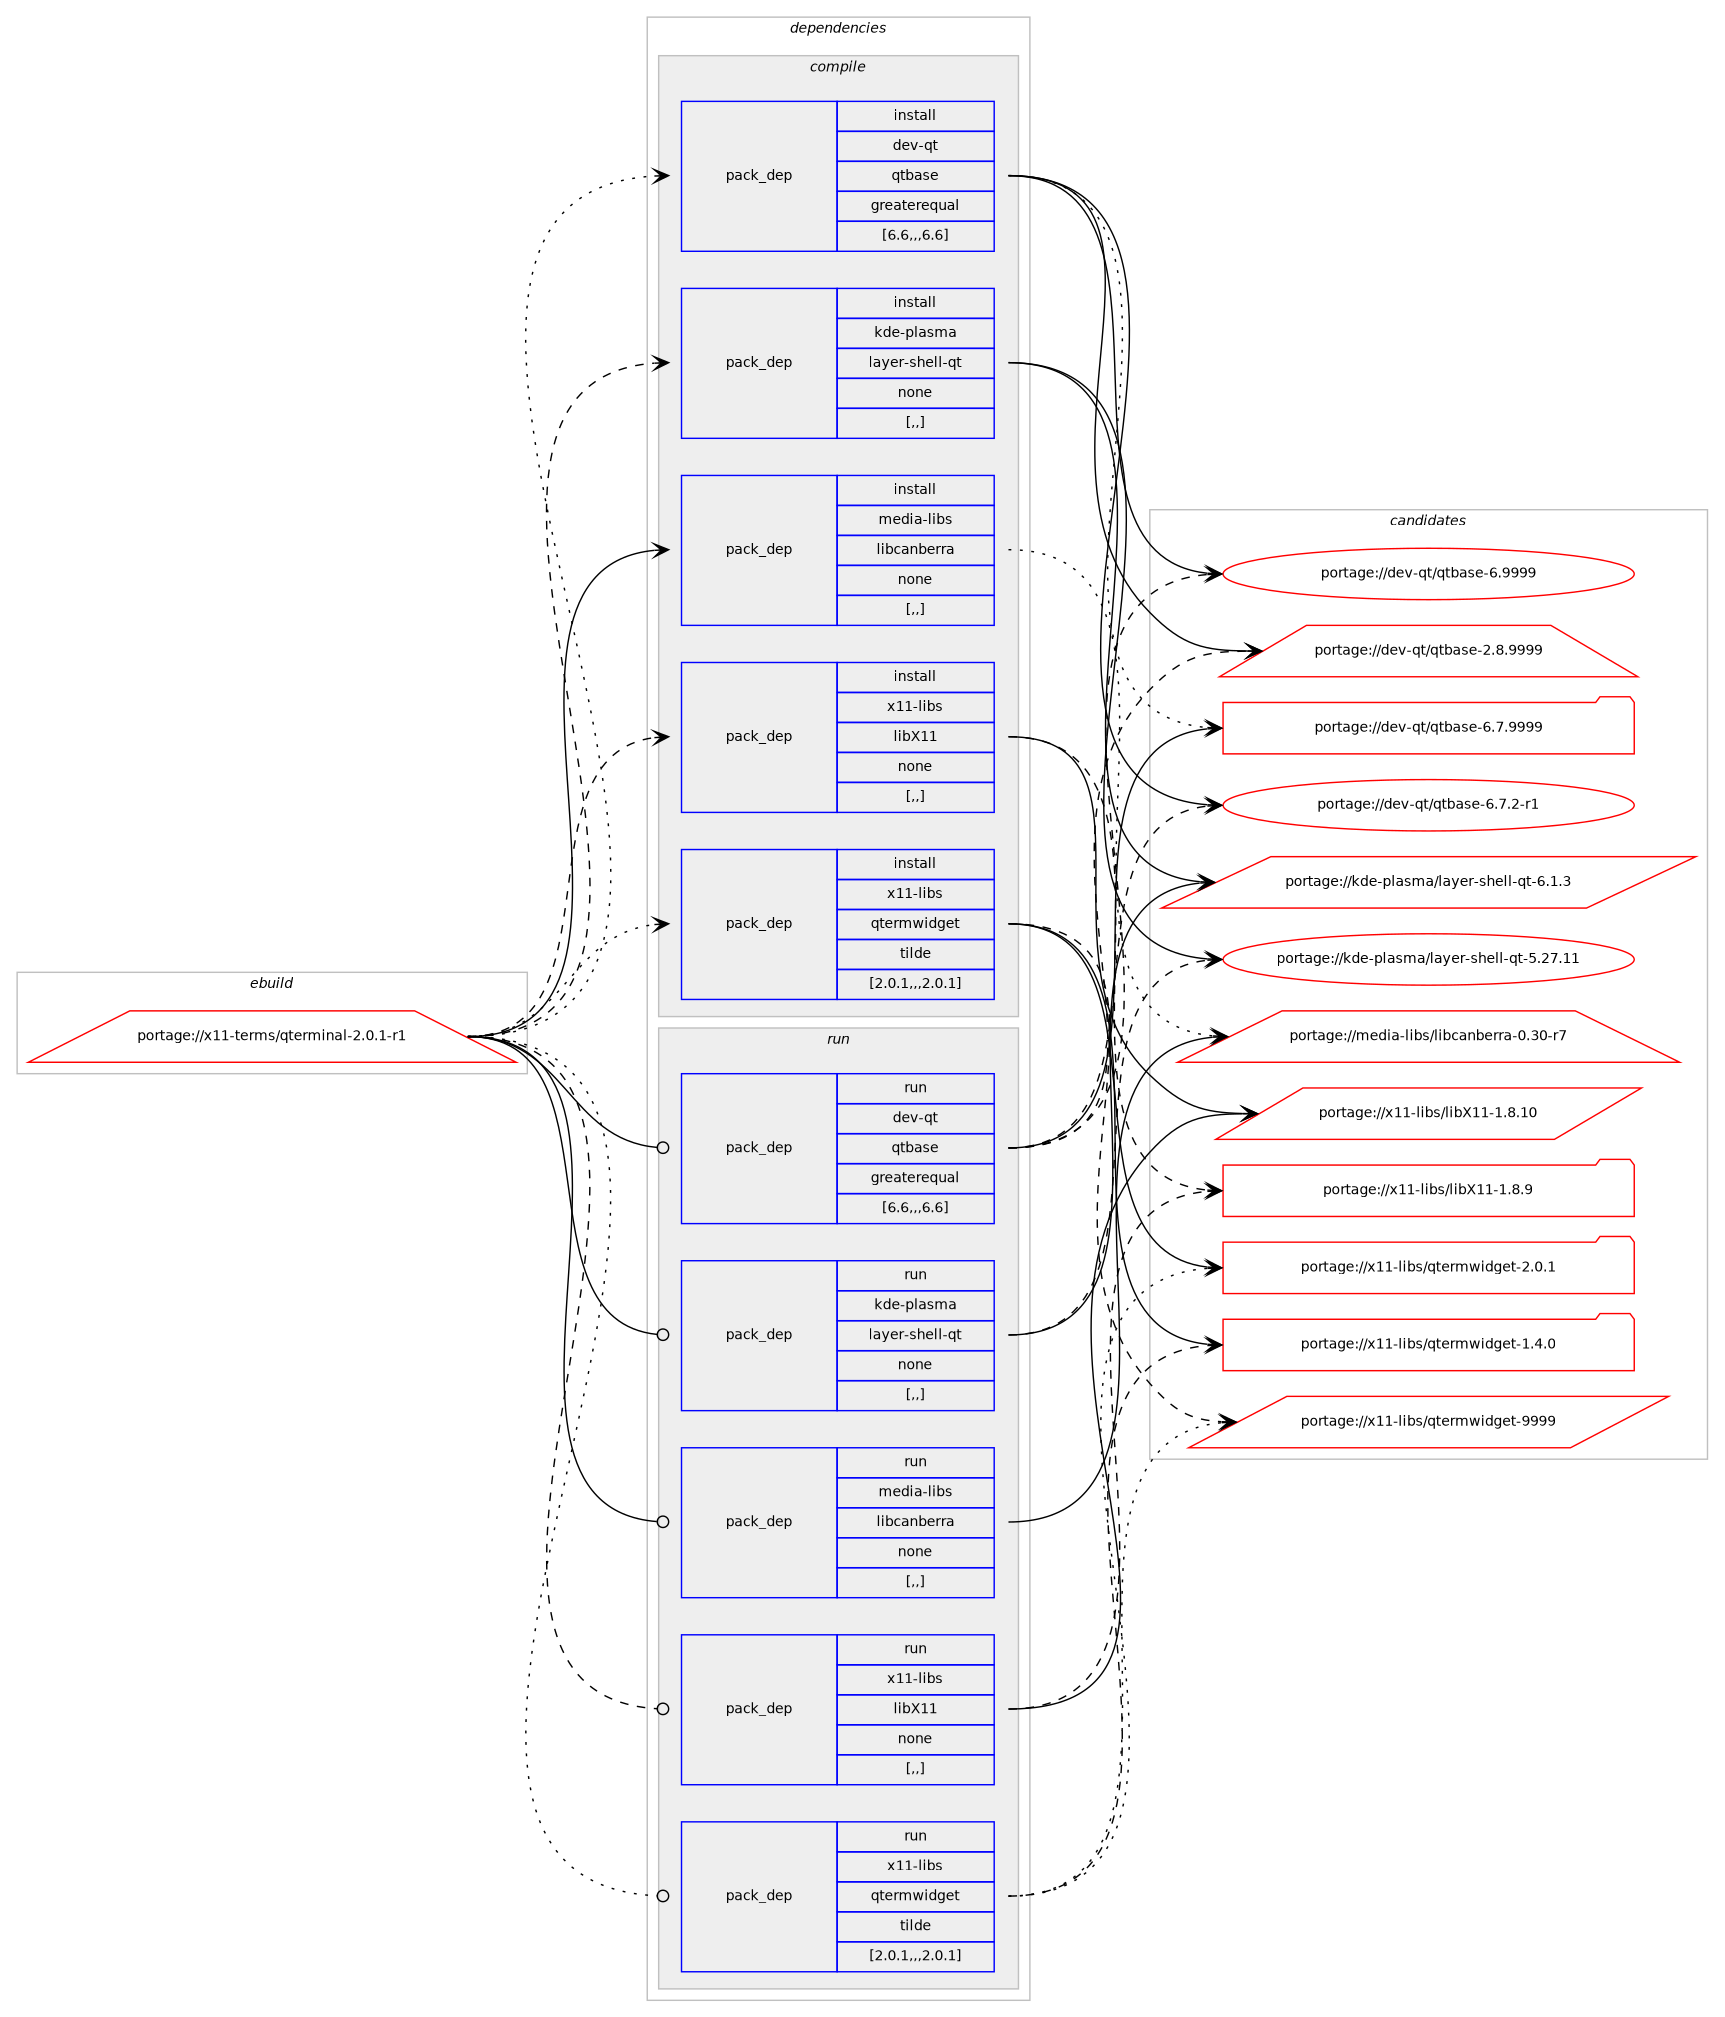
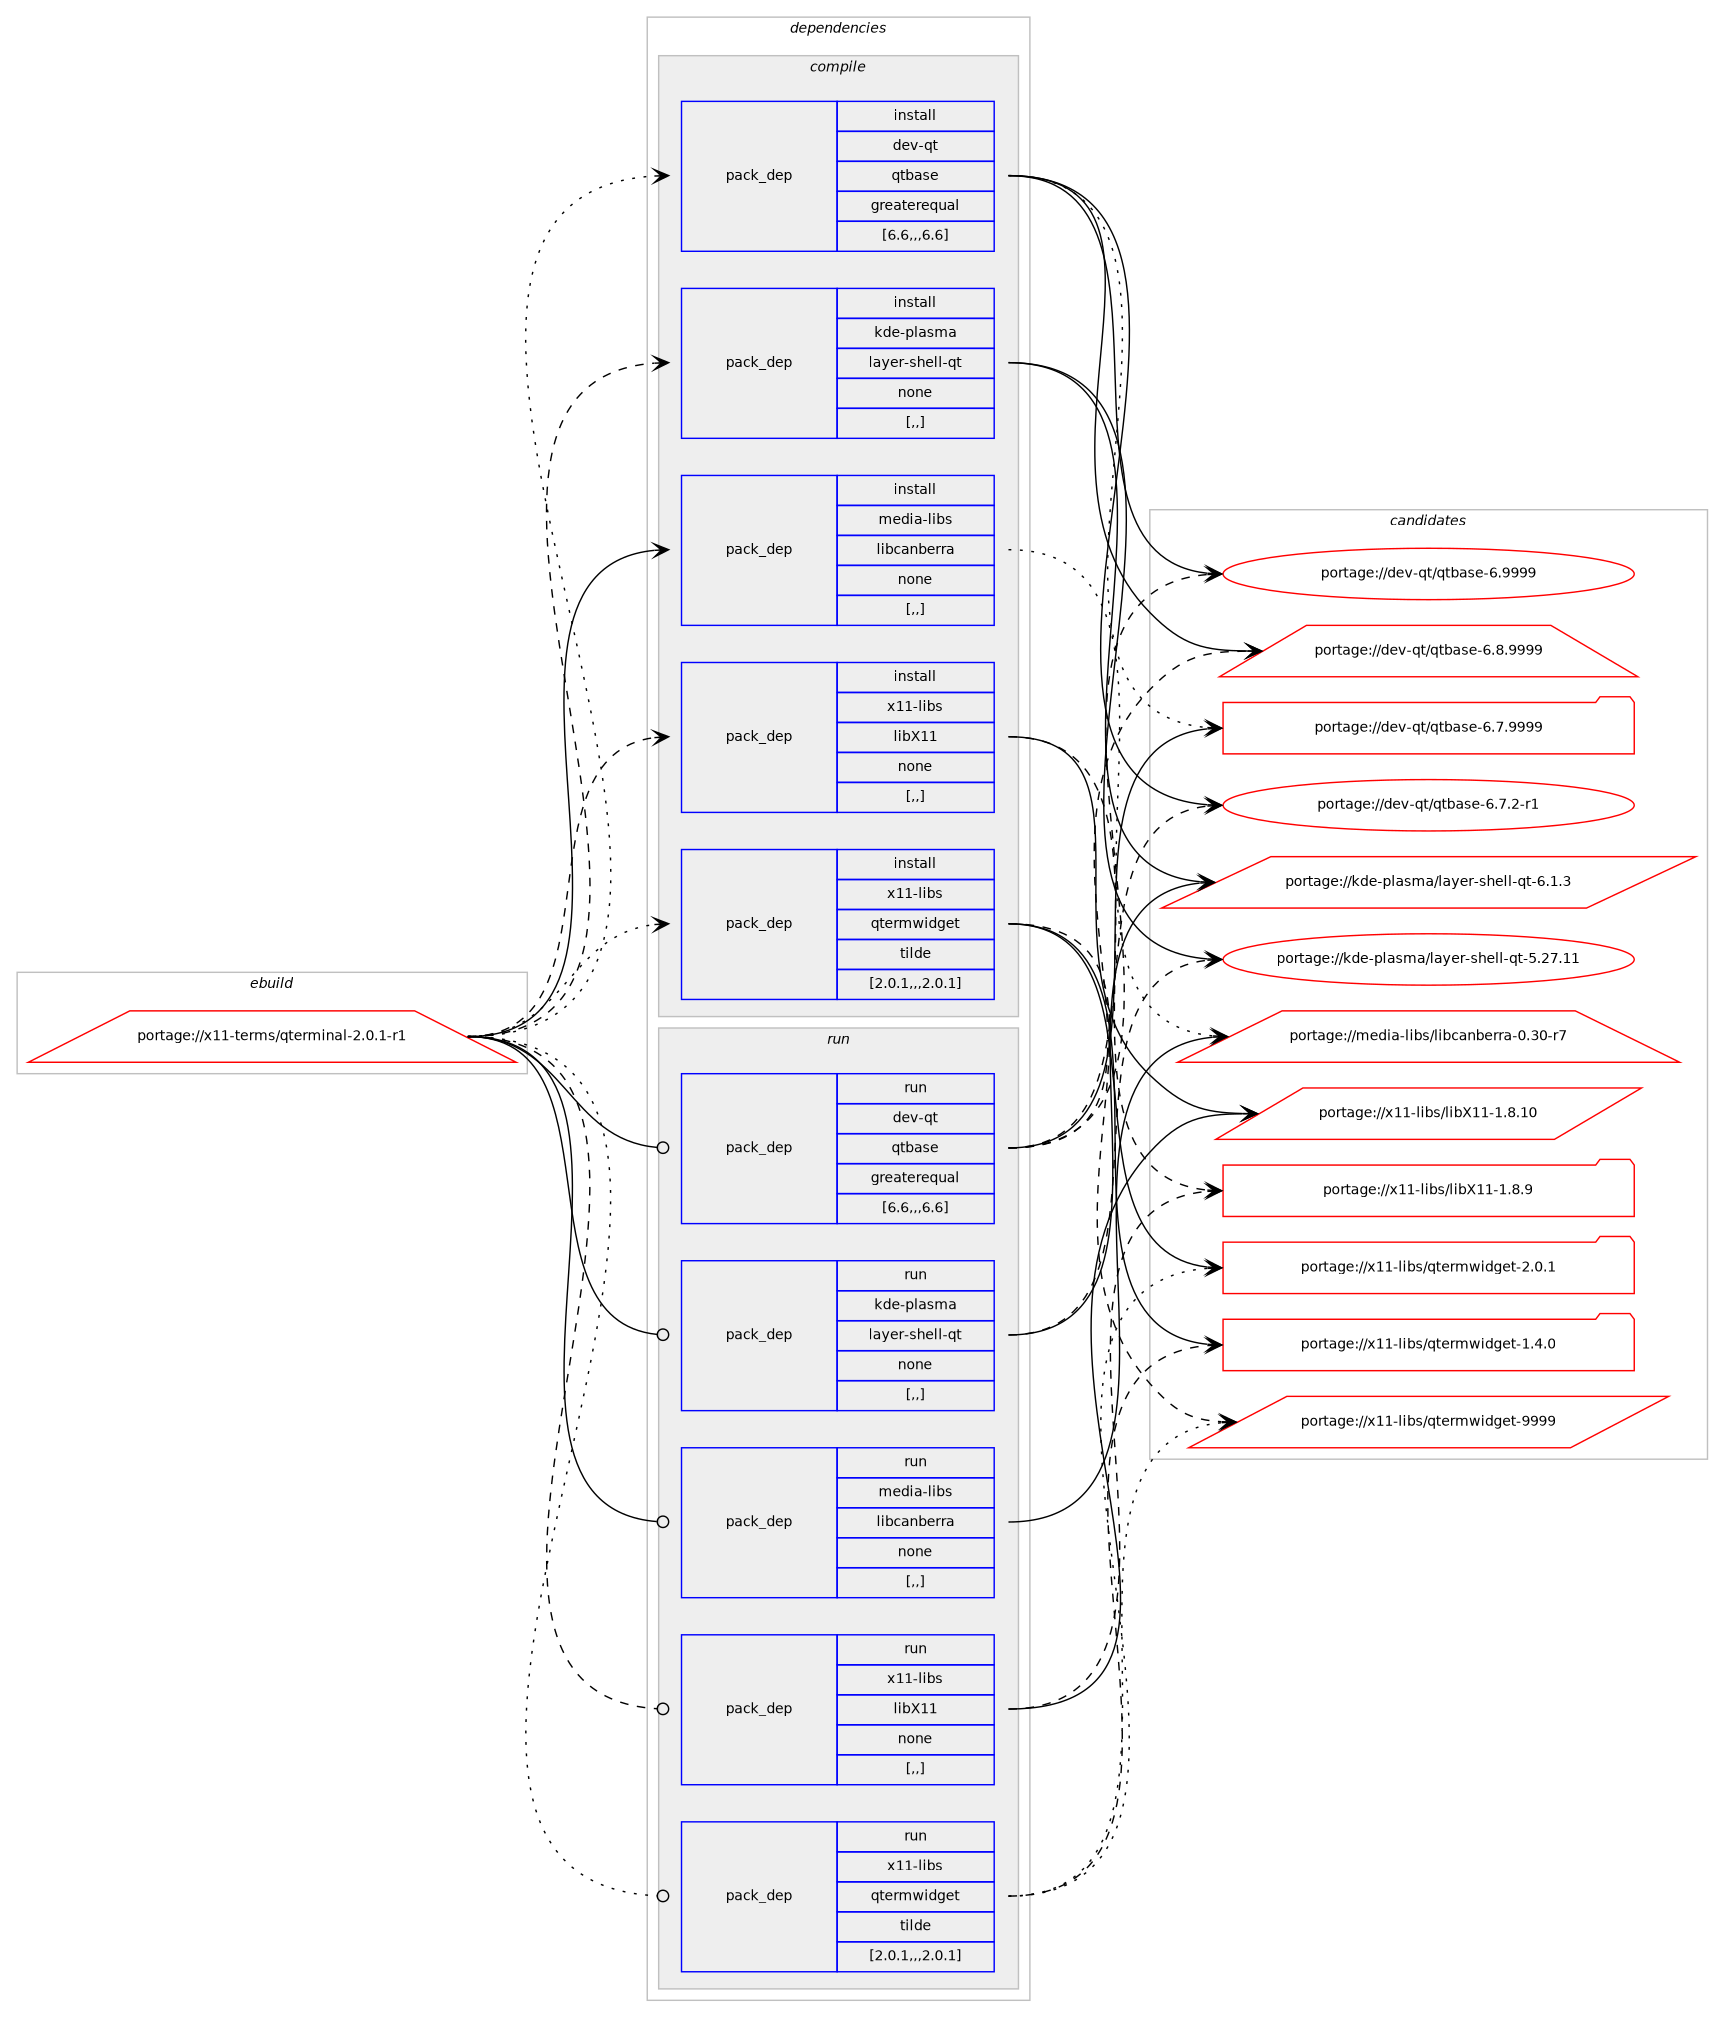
node "portage://dev-qt/qtbase-2.8.9999": label "portage://dev-qt/qtbase-2.8.9999" -> "portage://dev-qt/qtbase-6.8.9999"
